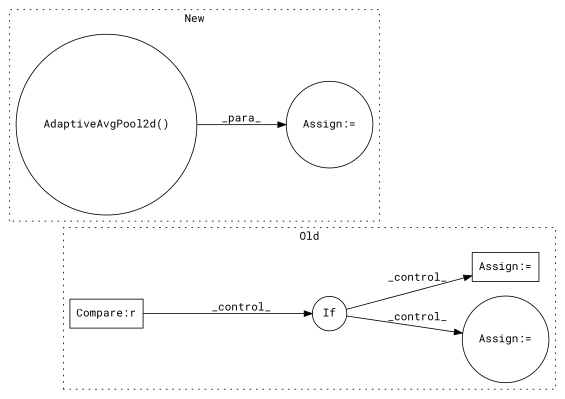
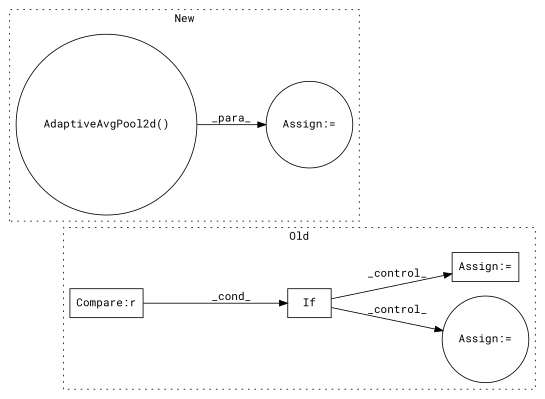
edge "Compare:r" -> "If": label "_control_" -> "_cond_"
node "If": shape circle -> box
